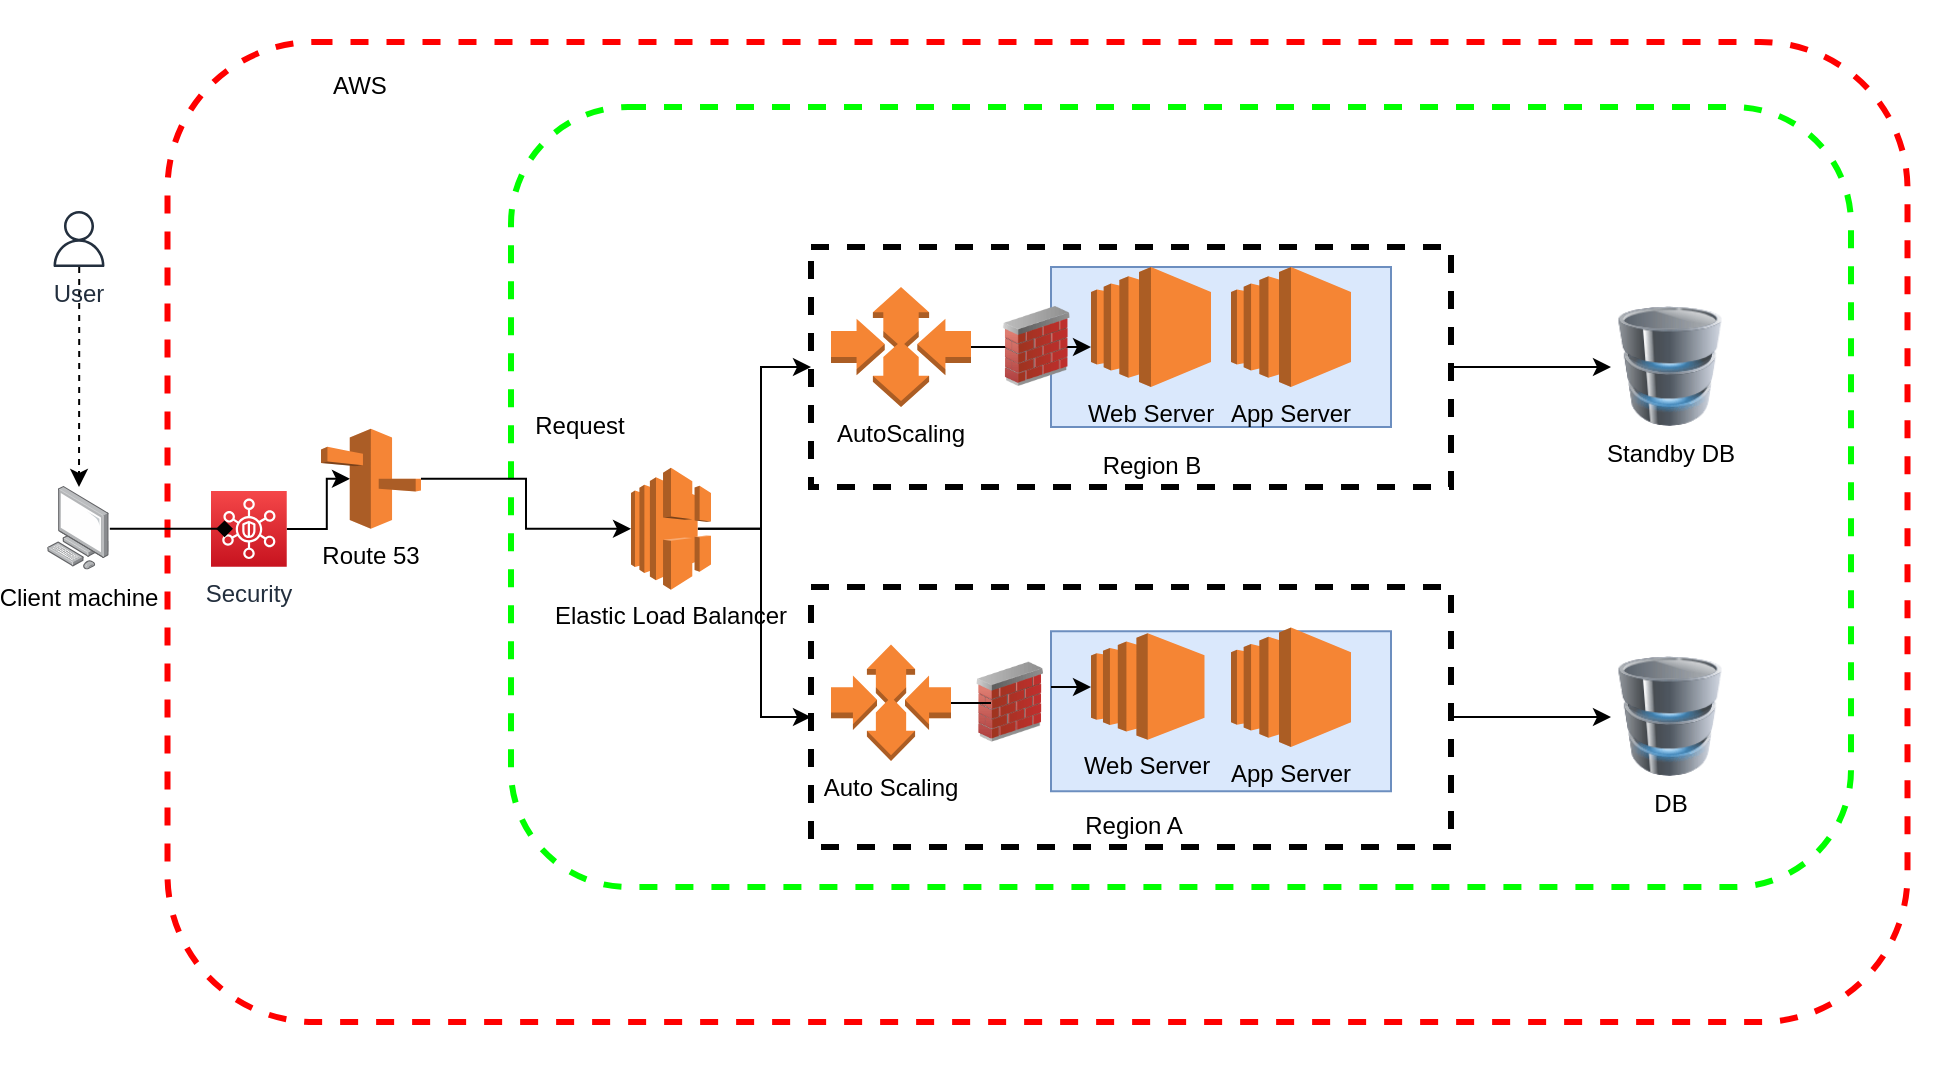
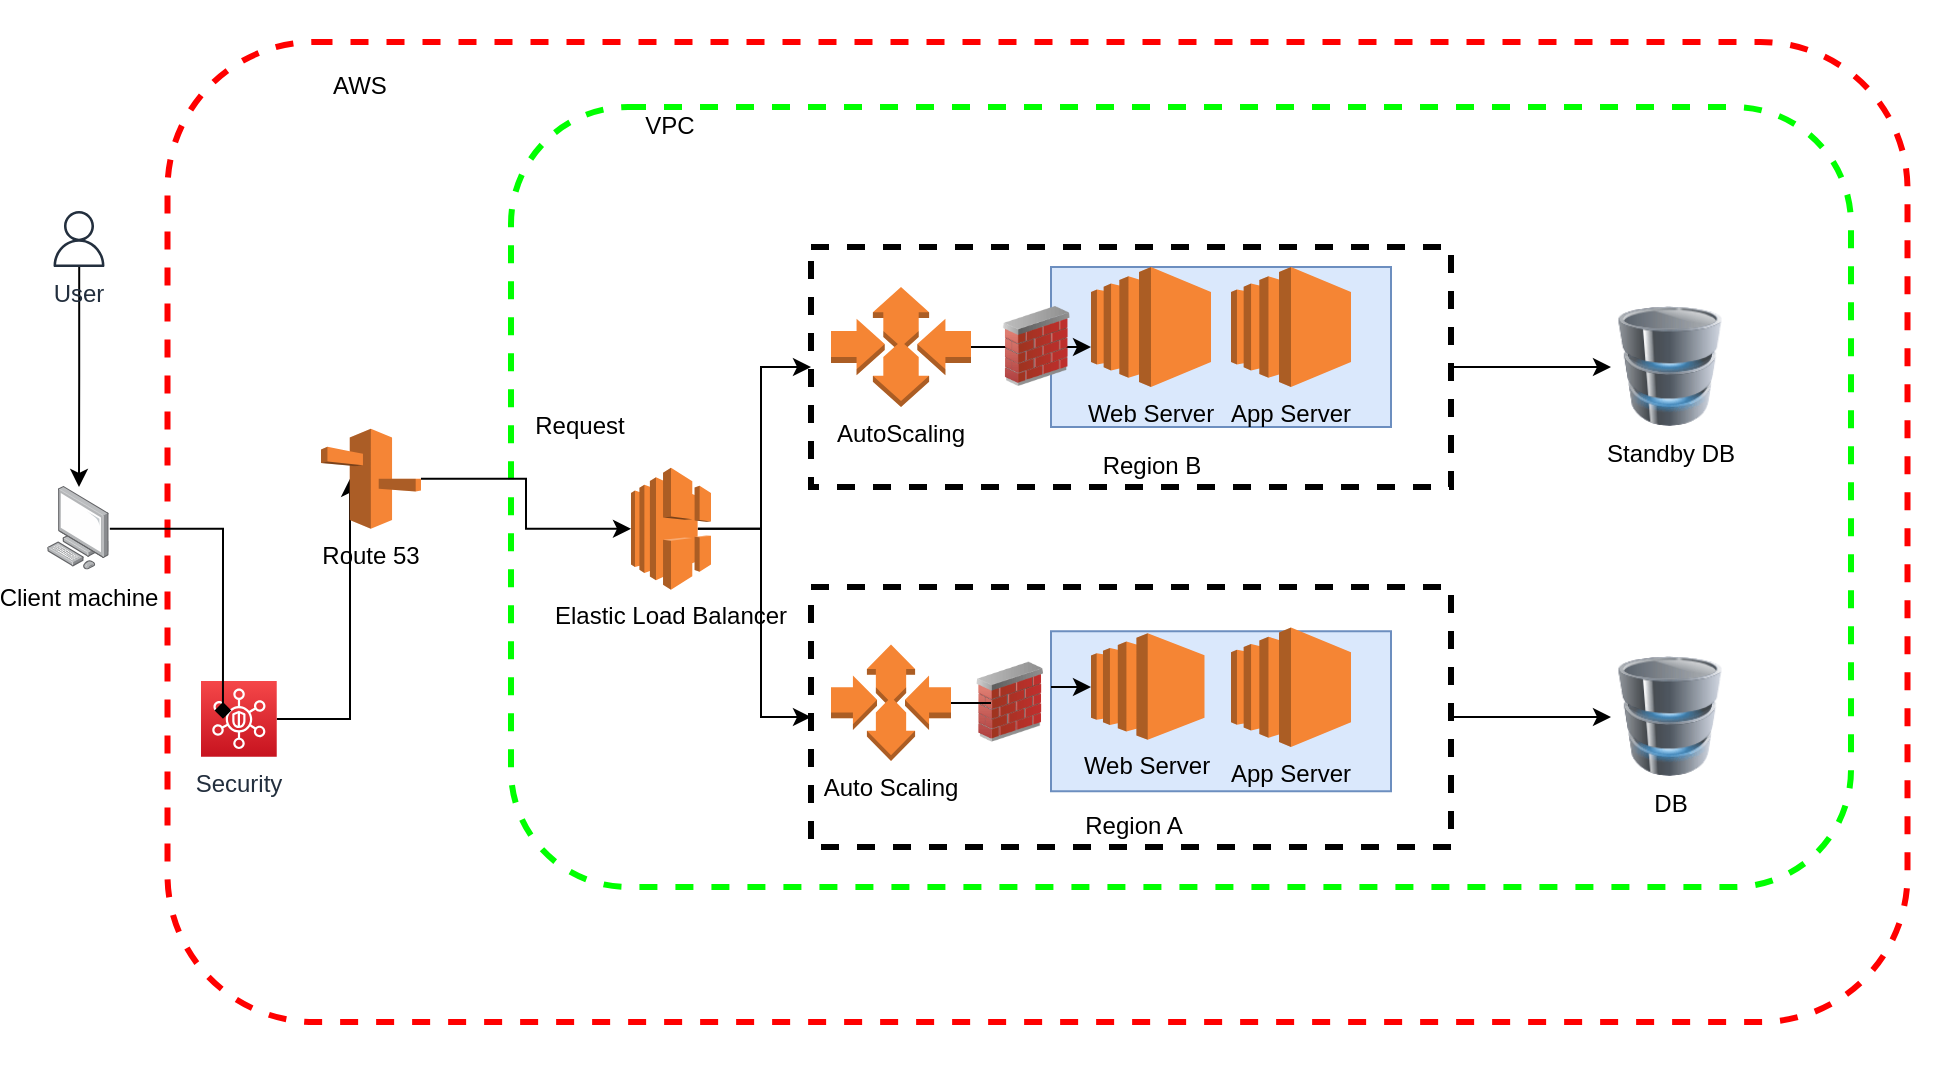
node "VPC": added
edge "User" -> "Client machine": style dashed -> solid
node "Security": moved (249, 529) -> (239, 719)
